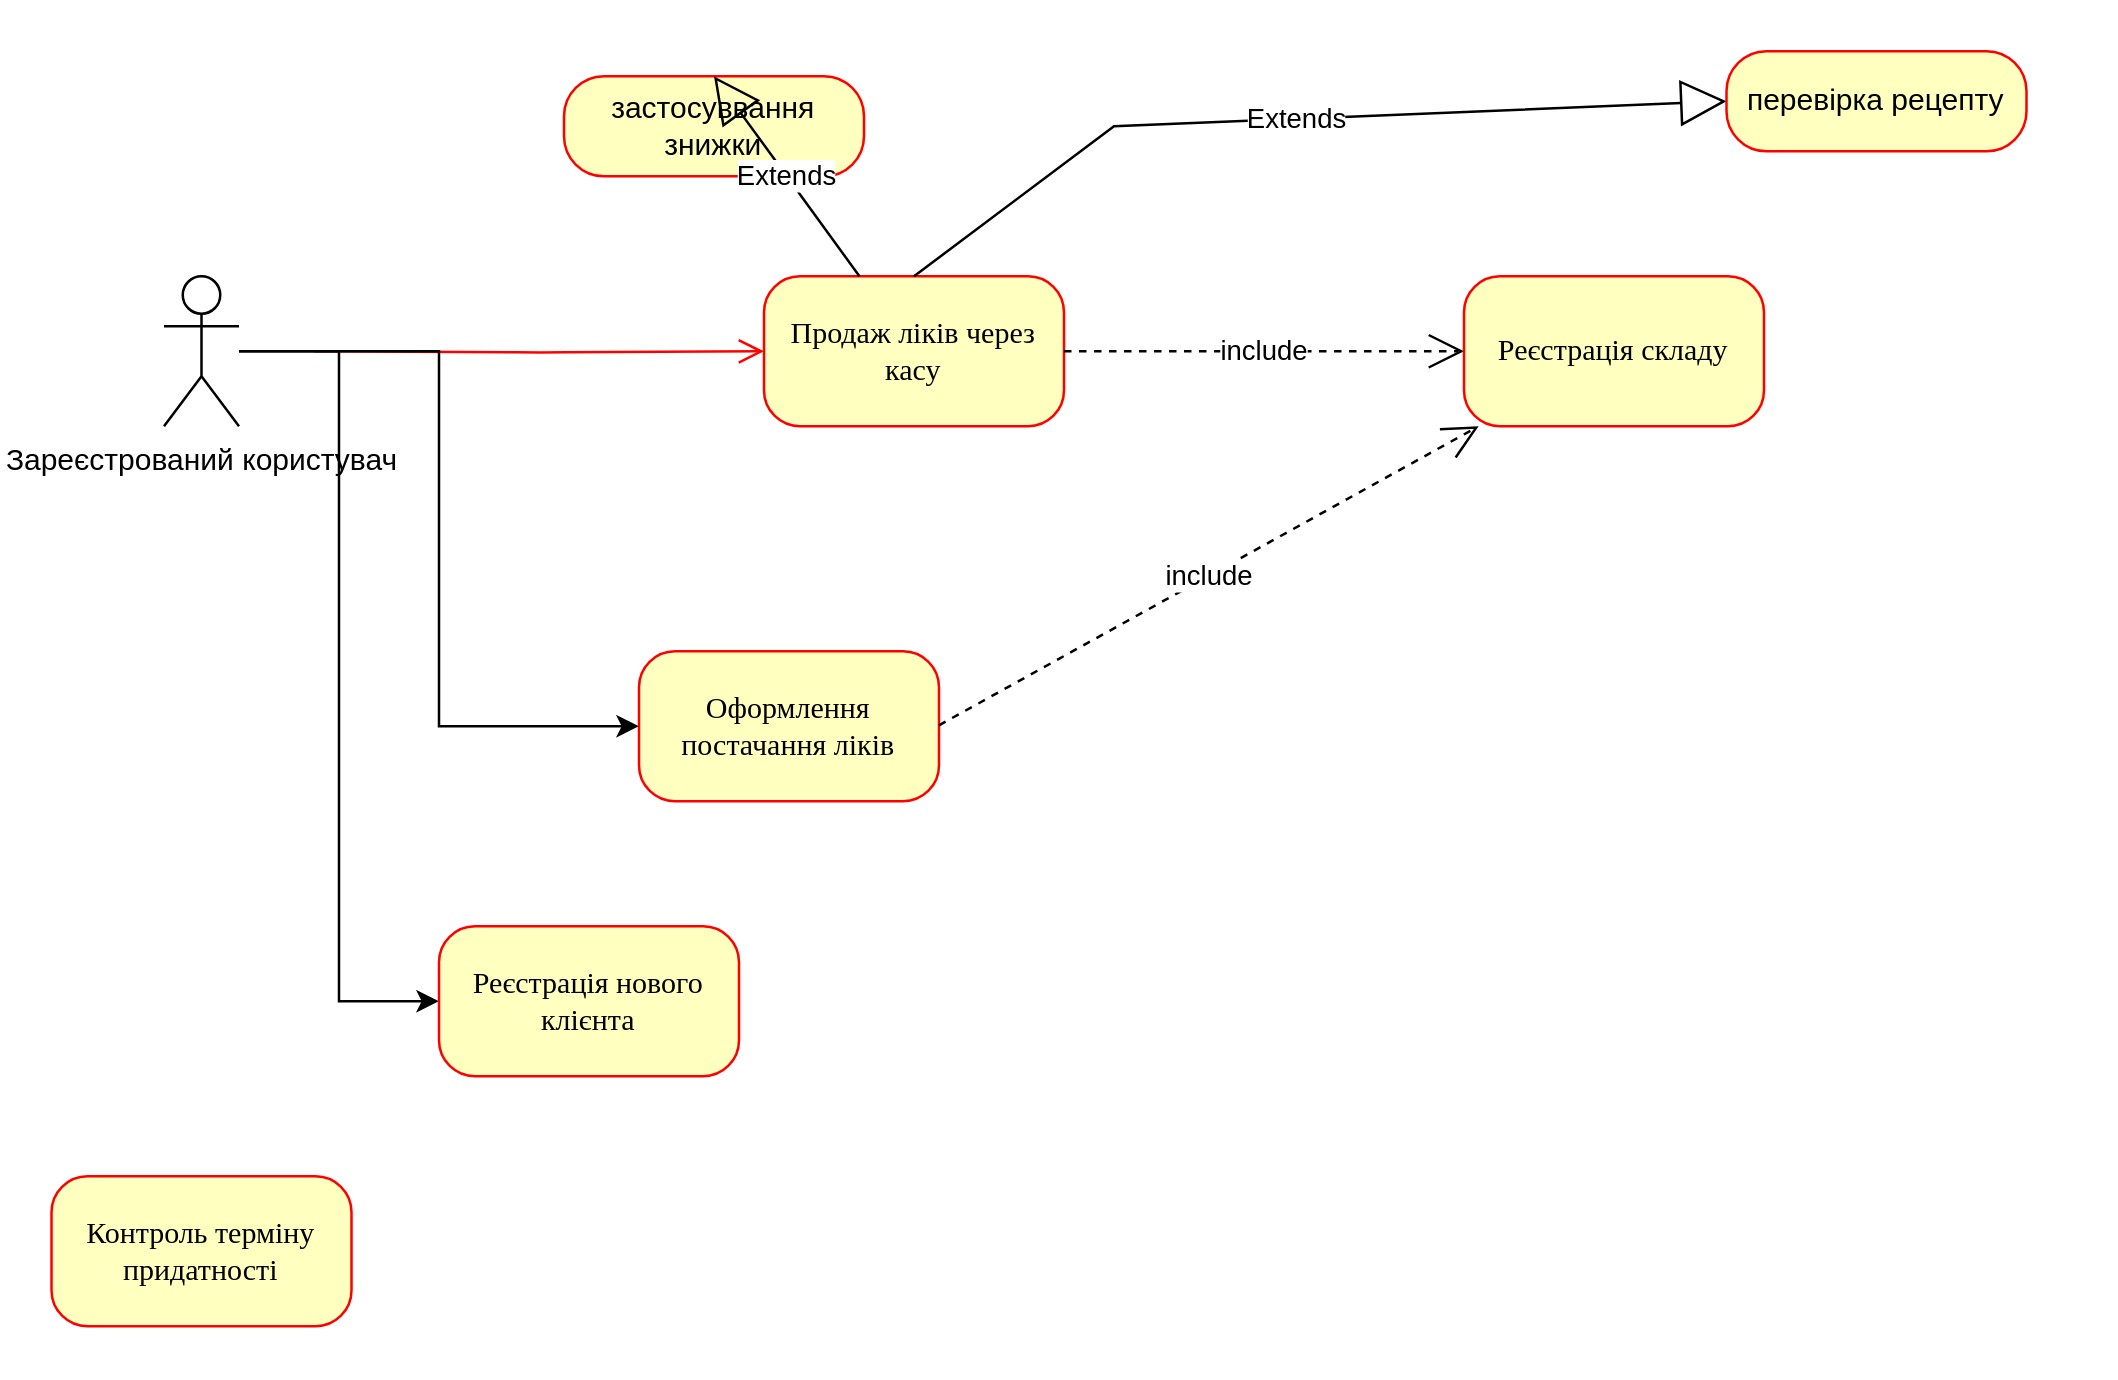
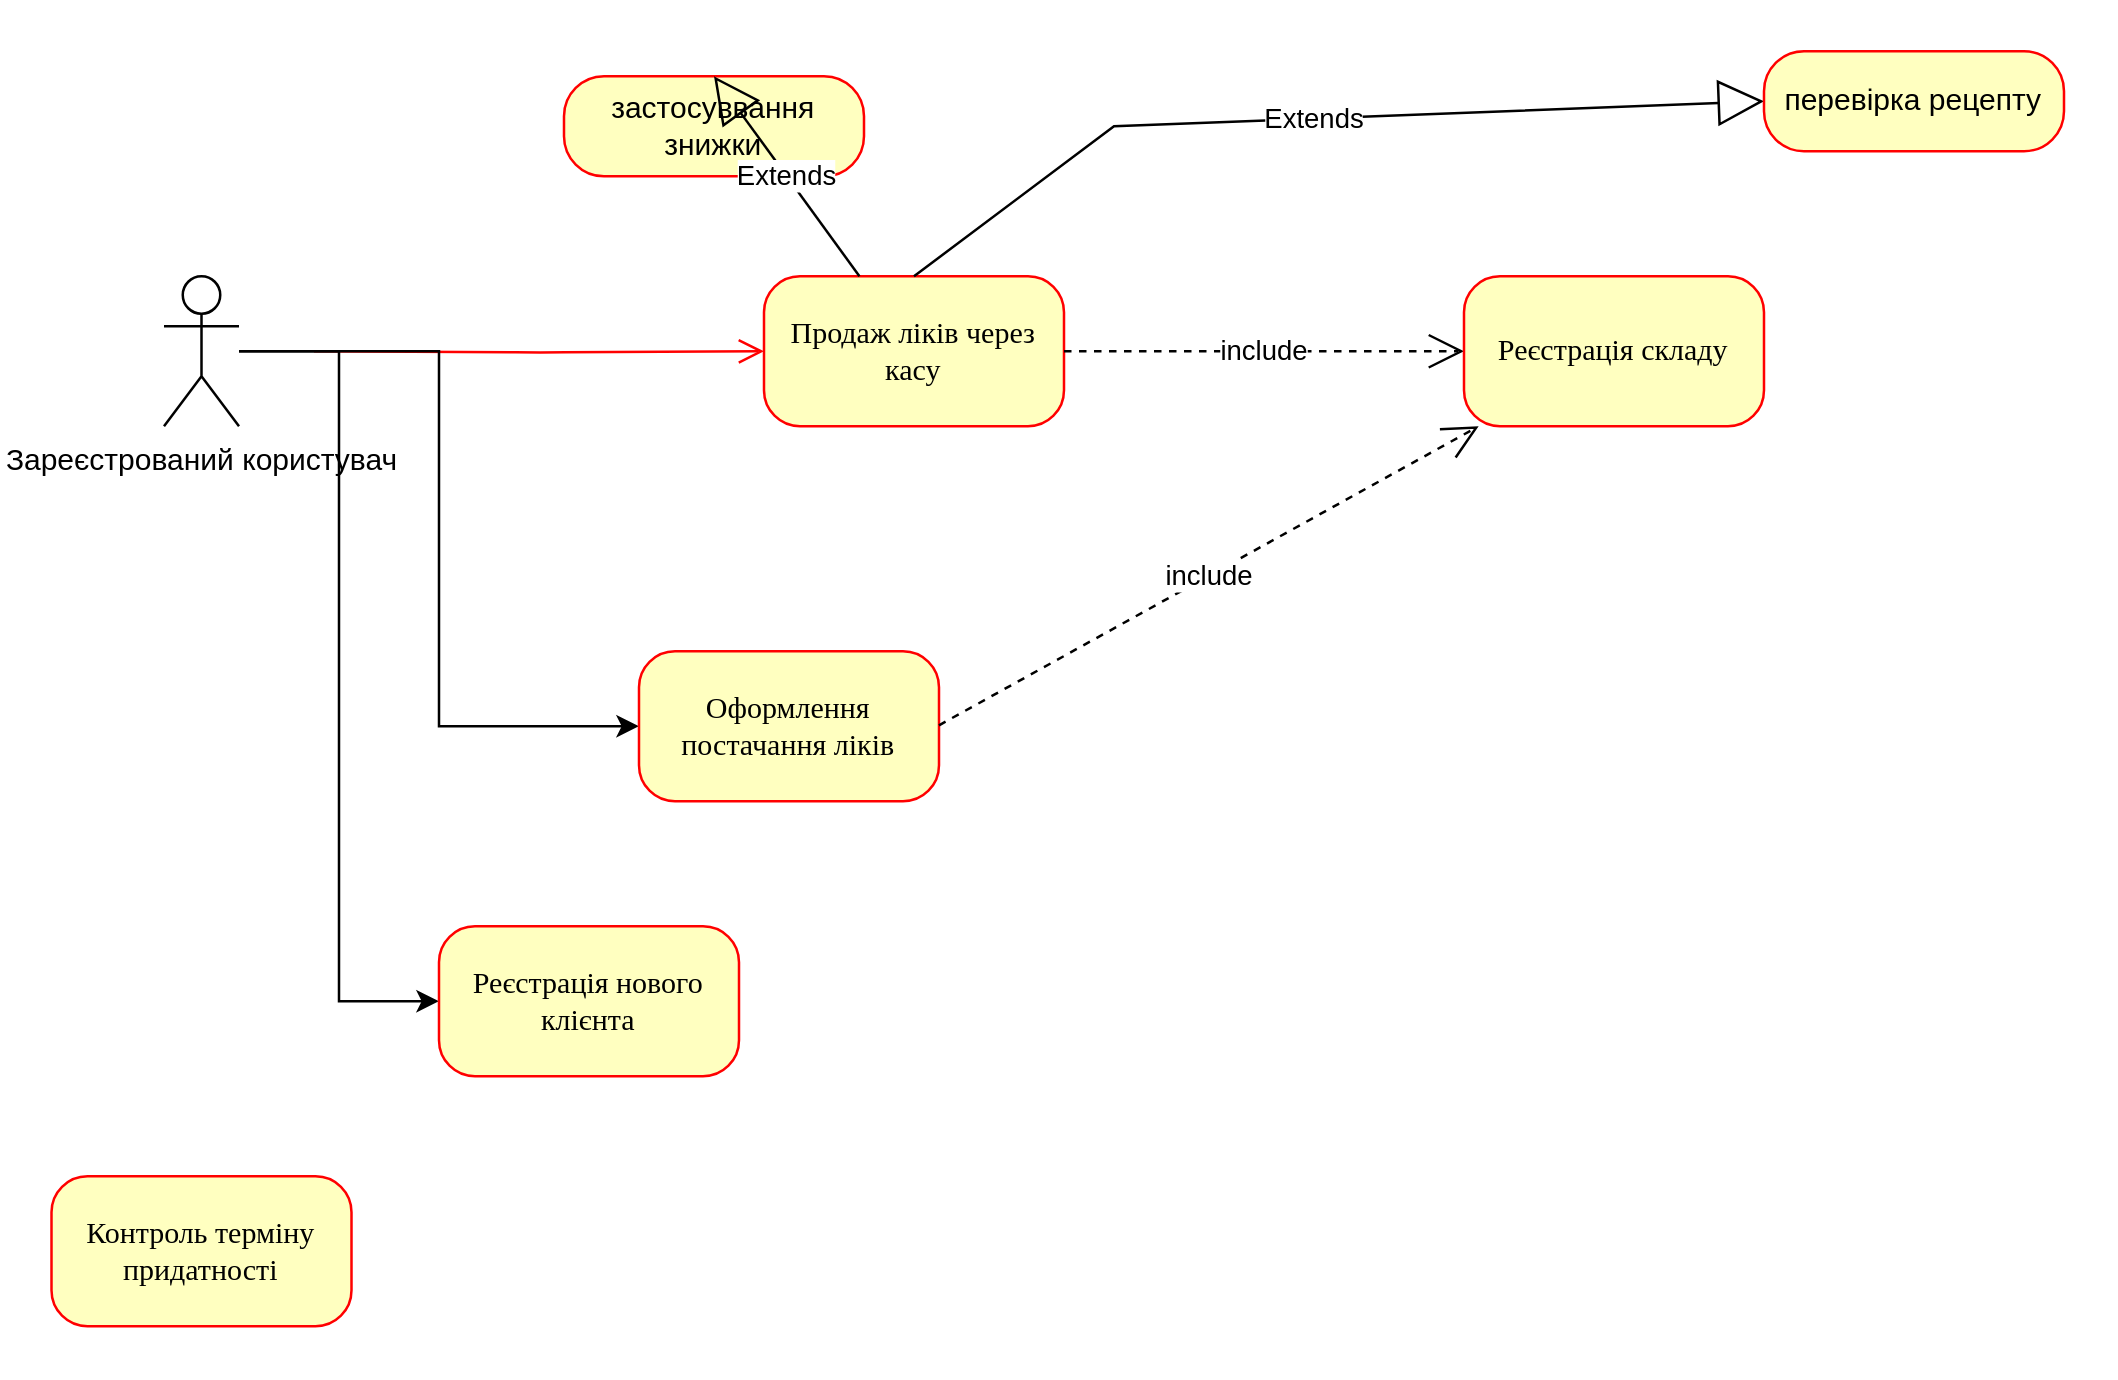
node "перевірка рецепту": moved (1876, 101) -> (1914, 101)
